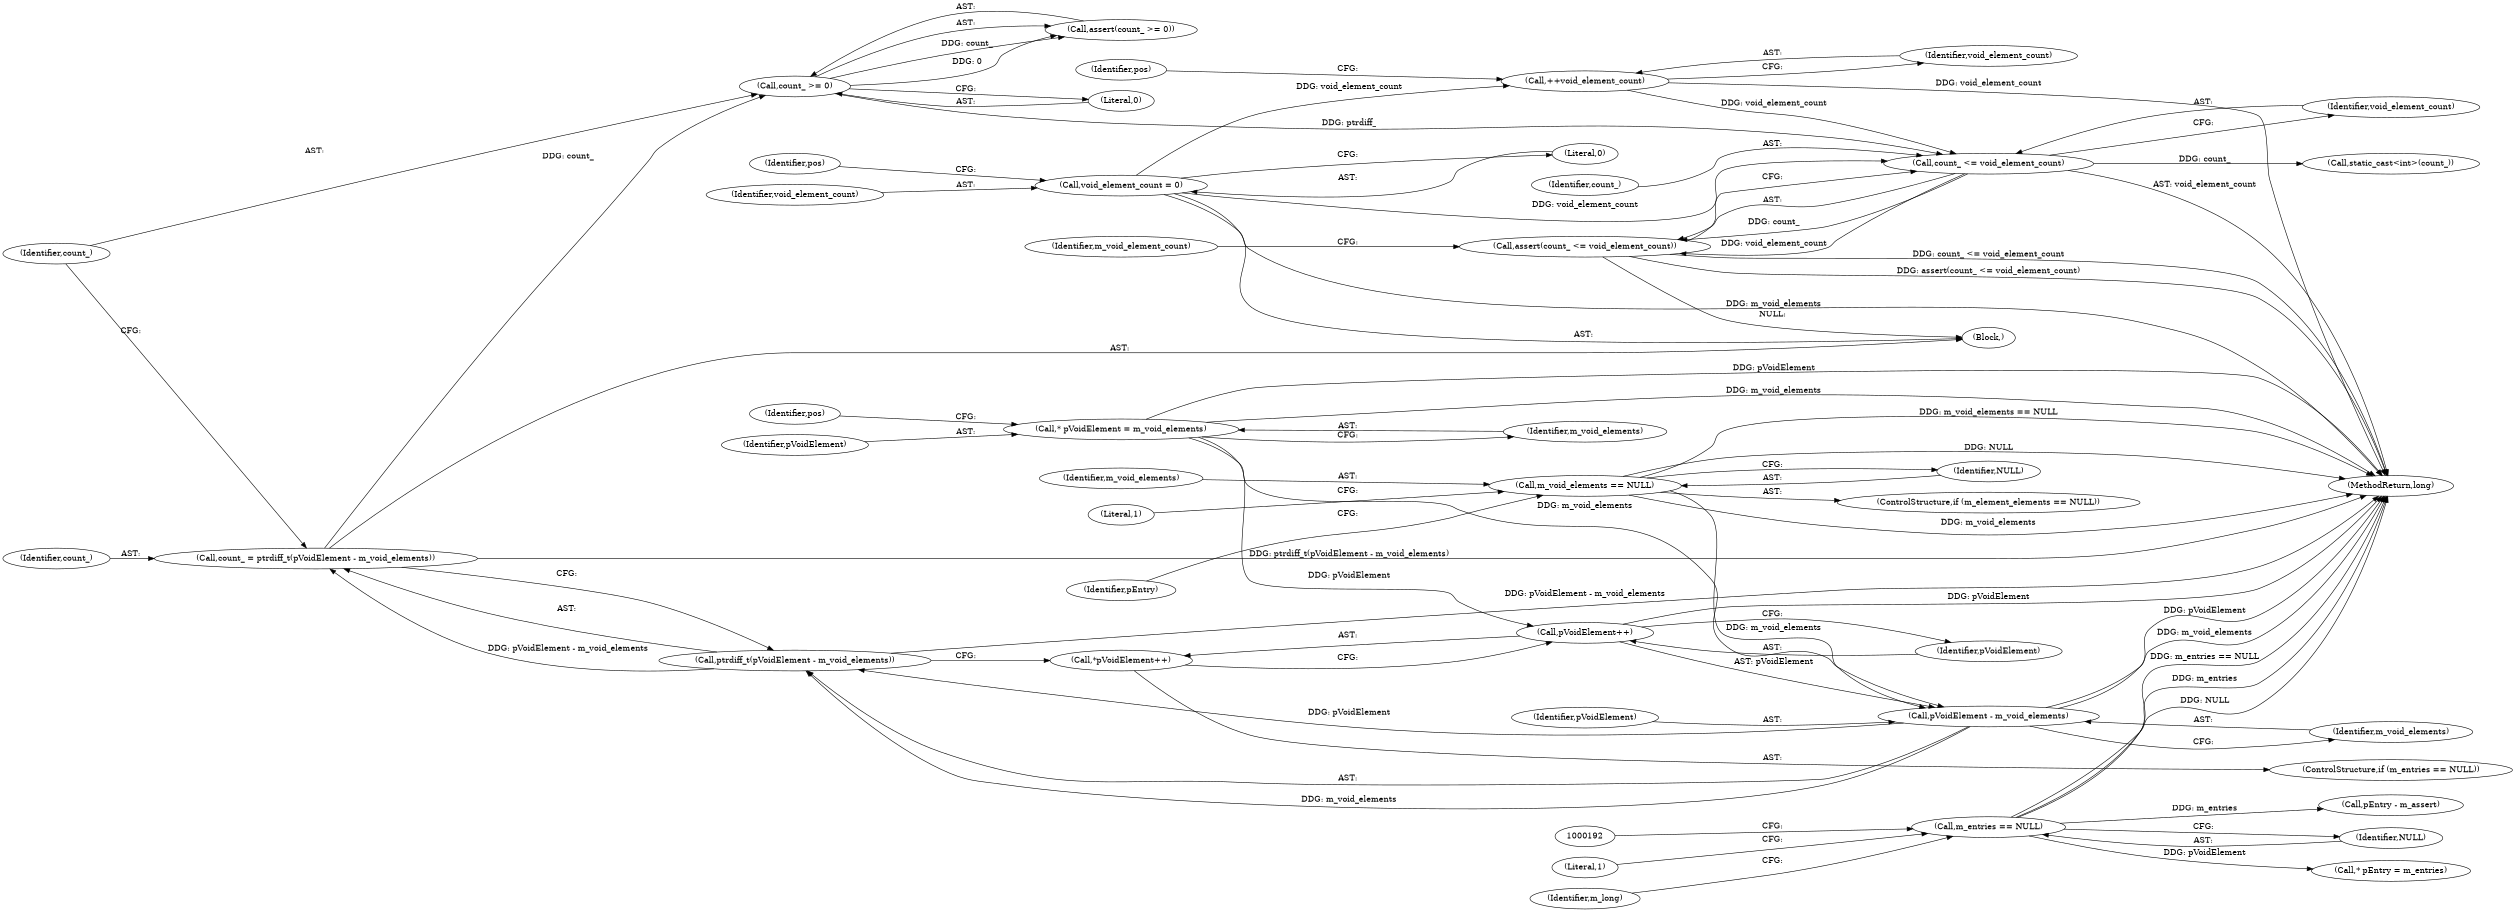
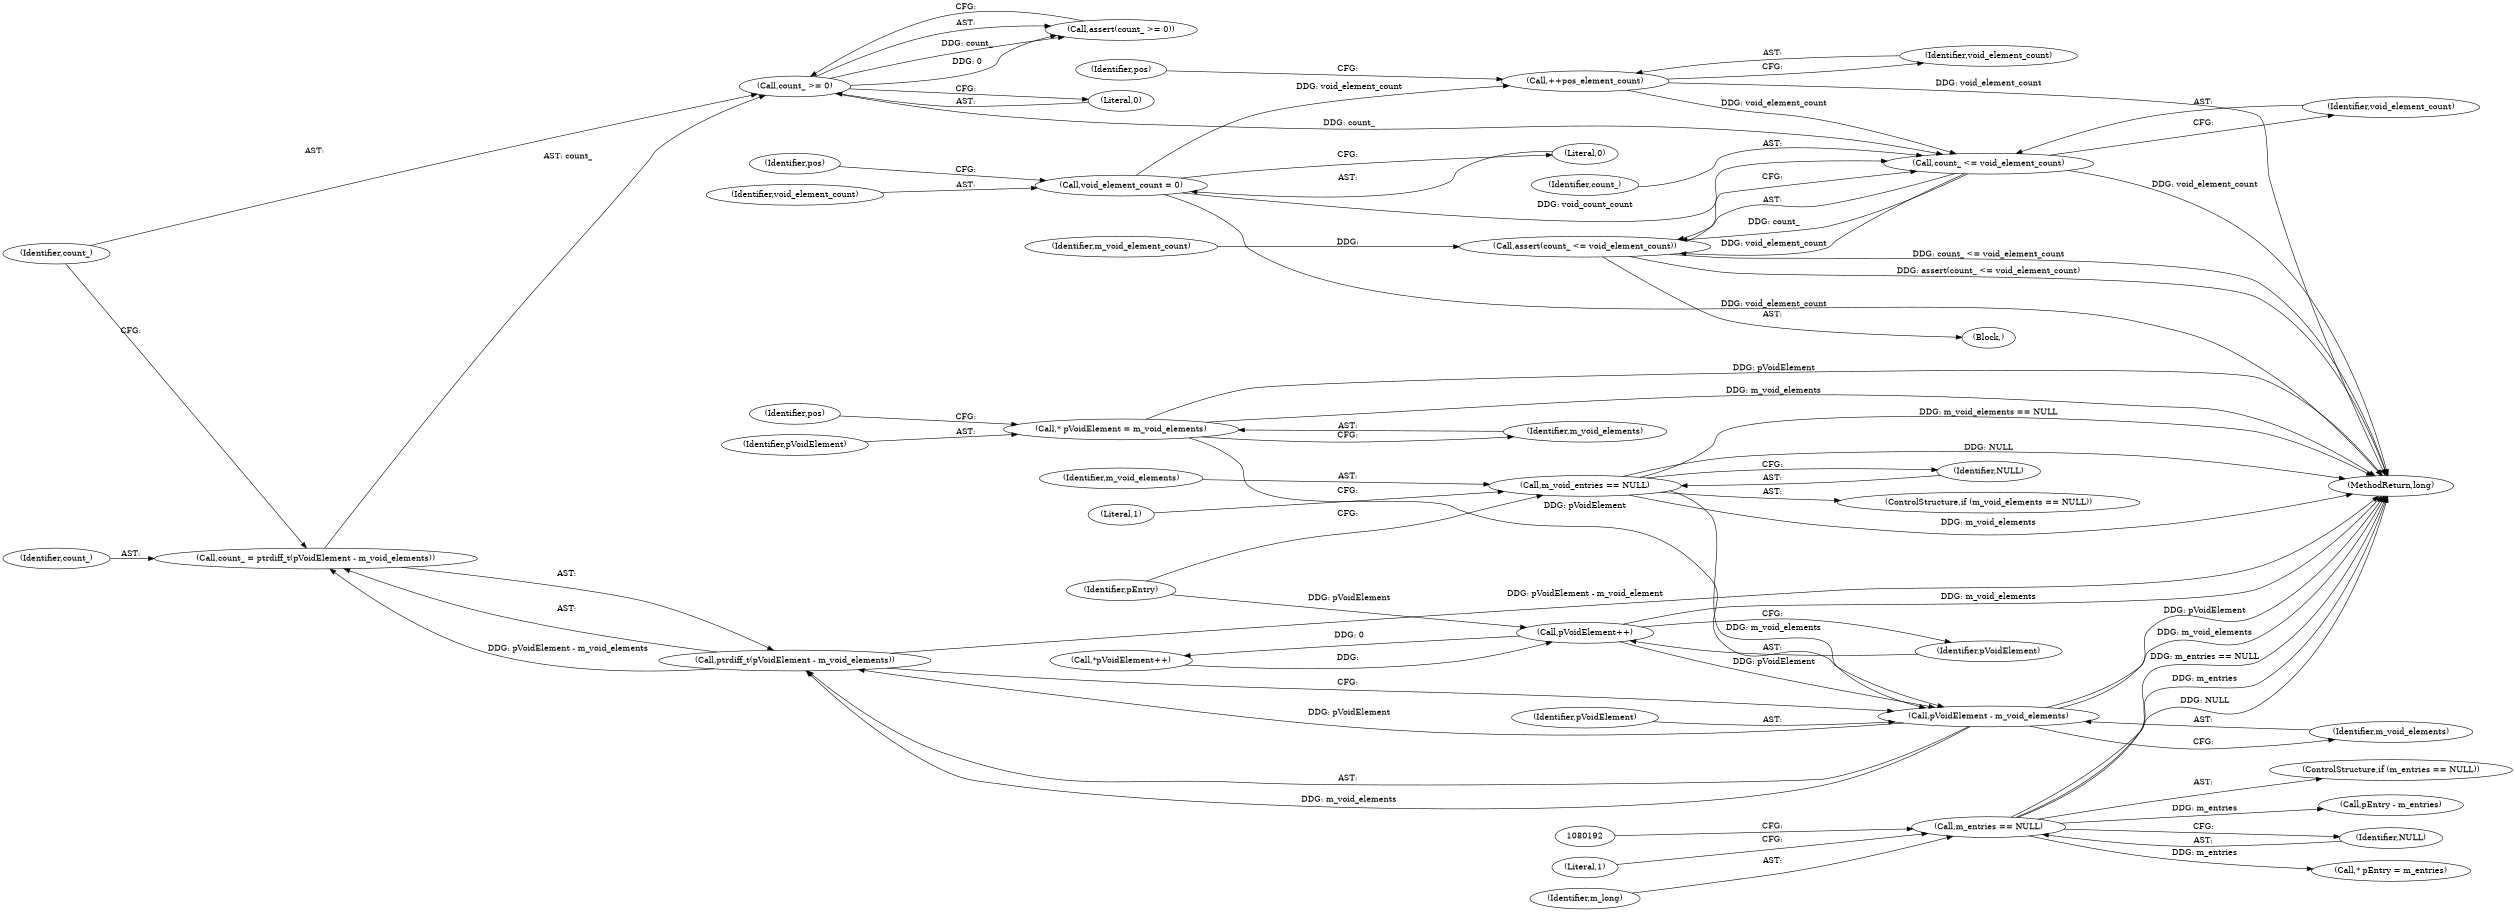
edge "(Call,assert(count_ >= 0))" -> "(Call,count_ >= 0)": label "AST: " -> "CFG: "
node "(Call,++void_element_count)": label "(Call,++void_element_count)" -> "(Call,++pos_element_count)"
edge "(Call,count_ >= 0)" -> "(Call,count_ <= void_element_count)": label "DDG: ptrdiff_" -> "DDG: count_"
edge "(Call,count_ = ptrdiff_t(pVoidElement - m_void_elements))" -> "(Call,count_ >= 0)": label "DDG: count_" -> "AST: count_"
node "(Call,static_cast<int>(count_))": removed
edge "(Call,count_ <= void_element_count)" -> "(MethodReturn,long)": label "AST: void_element_count" -> "DDG: void_element_count"
edge "(Call,void_element_count = 0)" -> "(Call,count_ <= void_element_count)": label "DDG: void_element_count" -> "DDG: void_count_count"
edge "(Identifier,m_void_element_count)" -> "(Call,assert(count_ <= void_element_count))": label "CFG: " -> "DDG: "
edge "(Call,void_element_count = 0)" -> "(MethodReturn,long)": label "DDG: m_void_elements" -> "DDG: void_element_count"
edge "(Call,assert(count_ <= void_element_count))" -> "(Block,)": label "NULL: " -> "AST: "
edge "(Call,void_element_count = 0)" -> "(Block,)": removed, label "AST:"
edge "(Call,count_ = ptrdiff_t(pVoidElement - m_void_elements))" -> "(Block,)": removed, label "AST:"
node "(Call,m_void_elements == NULL)": label "(Call,m_void_elements == NULL)" -> "(Call,m_void_entries == NULL)"
node "(ControlStructure,if (m_element_elements == NULL))": label "(ControlStructure,if (m_element_elements == NULL))" -> "(ControlStructure,if (m_void_elements == NULL))"
edge "(Call,* pVoidElement = m_void_elements)" -> "(Call,pVoidElement - m_void_elements)": label "DDG: m_void_elements" -> "DDG: pVoidElement"
edge "(Call,count_ = ptrdiff_t(pVoidElement - m_void_elements))" -> "(MethodReturn,long)": removed, label "DDG: ptrdiff_t(pVoidElement - m_void_elements)"
edge "(Call,count_ = ptrdiff_t(pVoidElement - m_void_elements))" -> "(Call,ptrdiff_t(pVoidElement - m_void_elements))": label "CFG: " -> "AST: "
edge "(Call,* pVoidElement = m_void_elements)" -> "(Call,pVoidElement++)": now "(Identifier,pEntry)" -> "(Call,pVoidElement++)"
edge "(Call,ptrdiff_t(pVoidElement - m_void_elements))" -> "(MethodReturn,long)": label "DDG: pVoidElement - m_void_elements" -> "DDG: pVoidElement - m_void_element"
edge "(Call,pVoidElement++)" -> "(MethodReturn,long)": label "DDG: pVoidElement" -> "DDG: m_void_elements"
edge "(Call,pVoidElement++)" -> "(Call,*pVoidElement++)": label "AST: " -> "DDG: 0"
edge "(Call,*pVoidElement++)" -> "(Call,pVoidElement++)": label "CFG: " -> "DDG: "
edge "(Call,ptrdiff_t(pVoidElement - m_void_elements))" -> "(Call,*pVoidElement++)": now "(Call,ptrdiff_t(pVoidElement - m_void_elements))" -> "(Call,pVoidElement - m_void_elements)"
edge "(Call,pVoidElement++)" -> "(Call,pVoidElement - m_void_elements)": label "AST: pVoidElement" -> "DDG: pVoidElement"
edge "(Call,*pVoidElement++)" -> "(ControlStructure,if (m_entries == NULL))": now "(Call,m_entries == NULL)" -> "(ControlStructure,if (m_entries == NULL))"
node "(Call,pEntry - m_assert)": label "(Call,pEntry - m_assert)" -> "(Call,pEntry - m_entries)"
node "1000192": label "1000192" -> "1080192"
edge "(Call,m_entries == NULL)" -> "(Call,* pEntry = m_entries)": label "DDG: pVoidElement" -> "DDG: m_entries"
edge "(Identifier,m_long)" -> "(Call,m_entries == NULL)": label "CFG: " -> "AST: "
